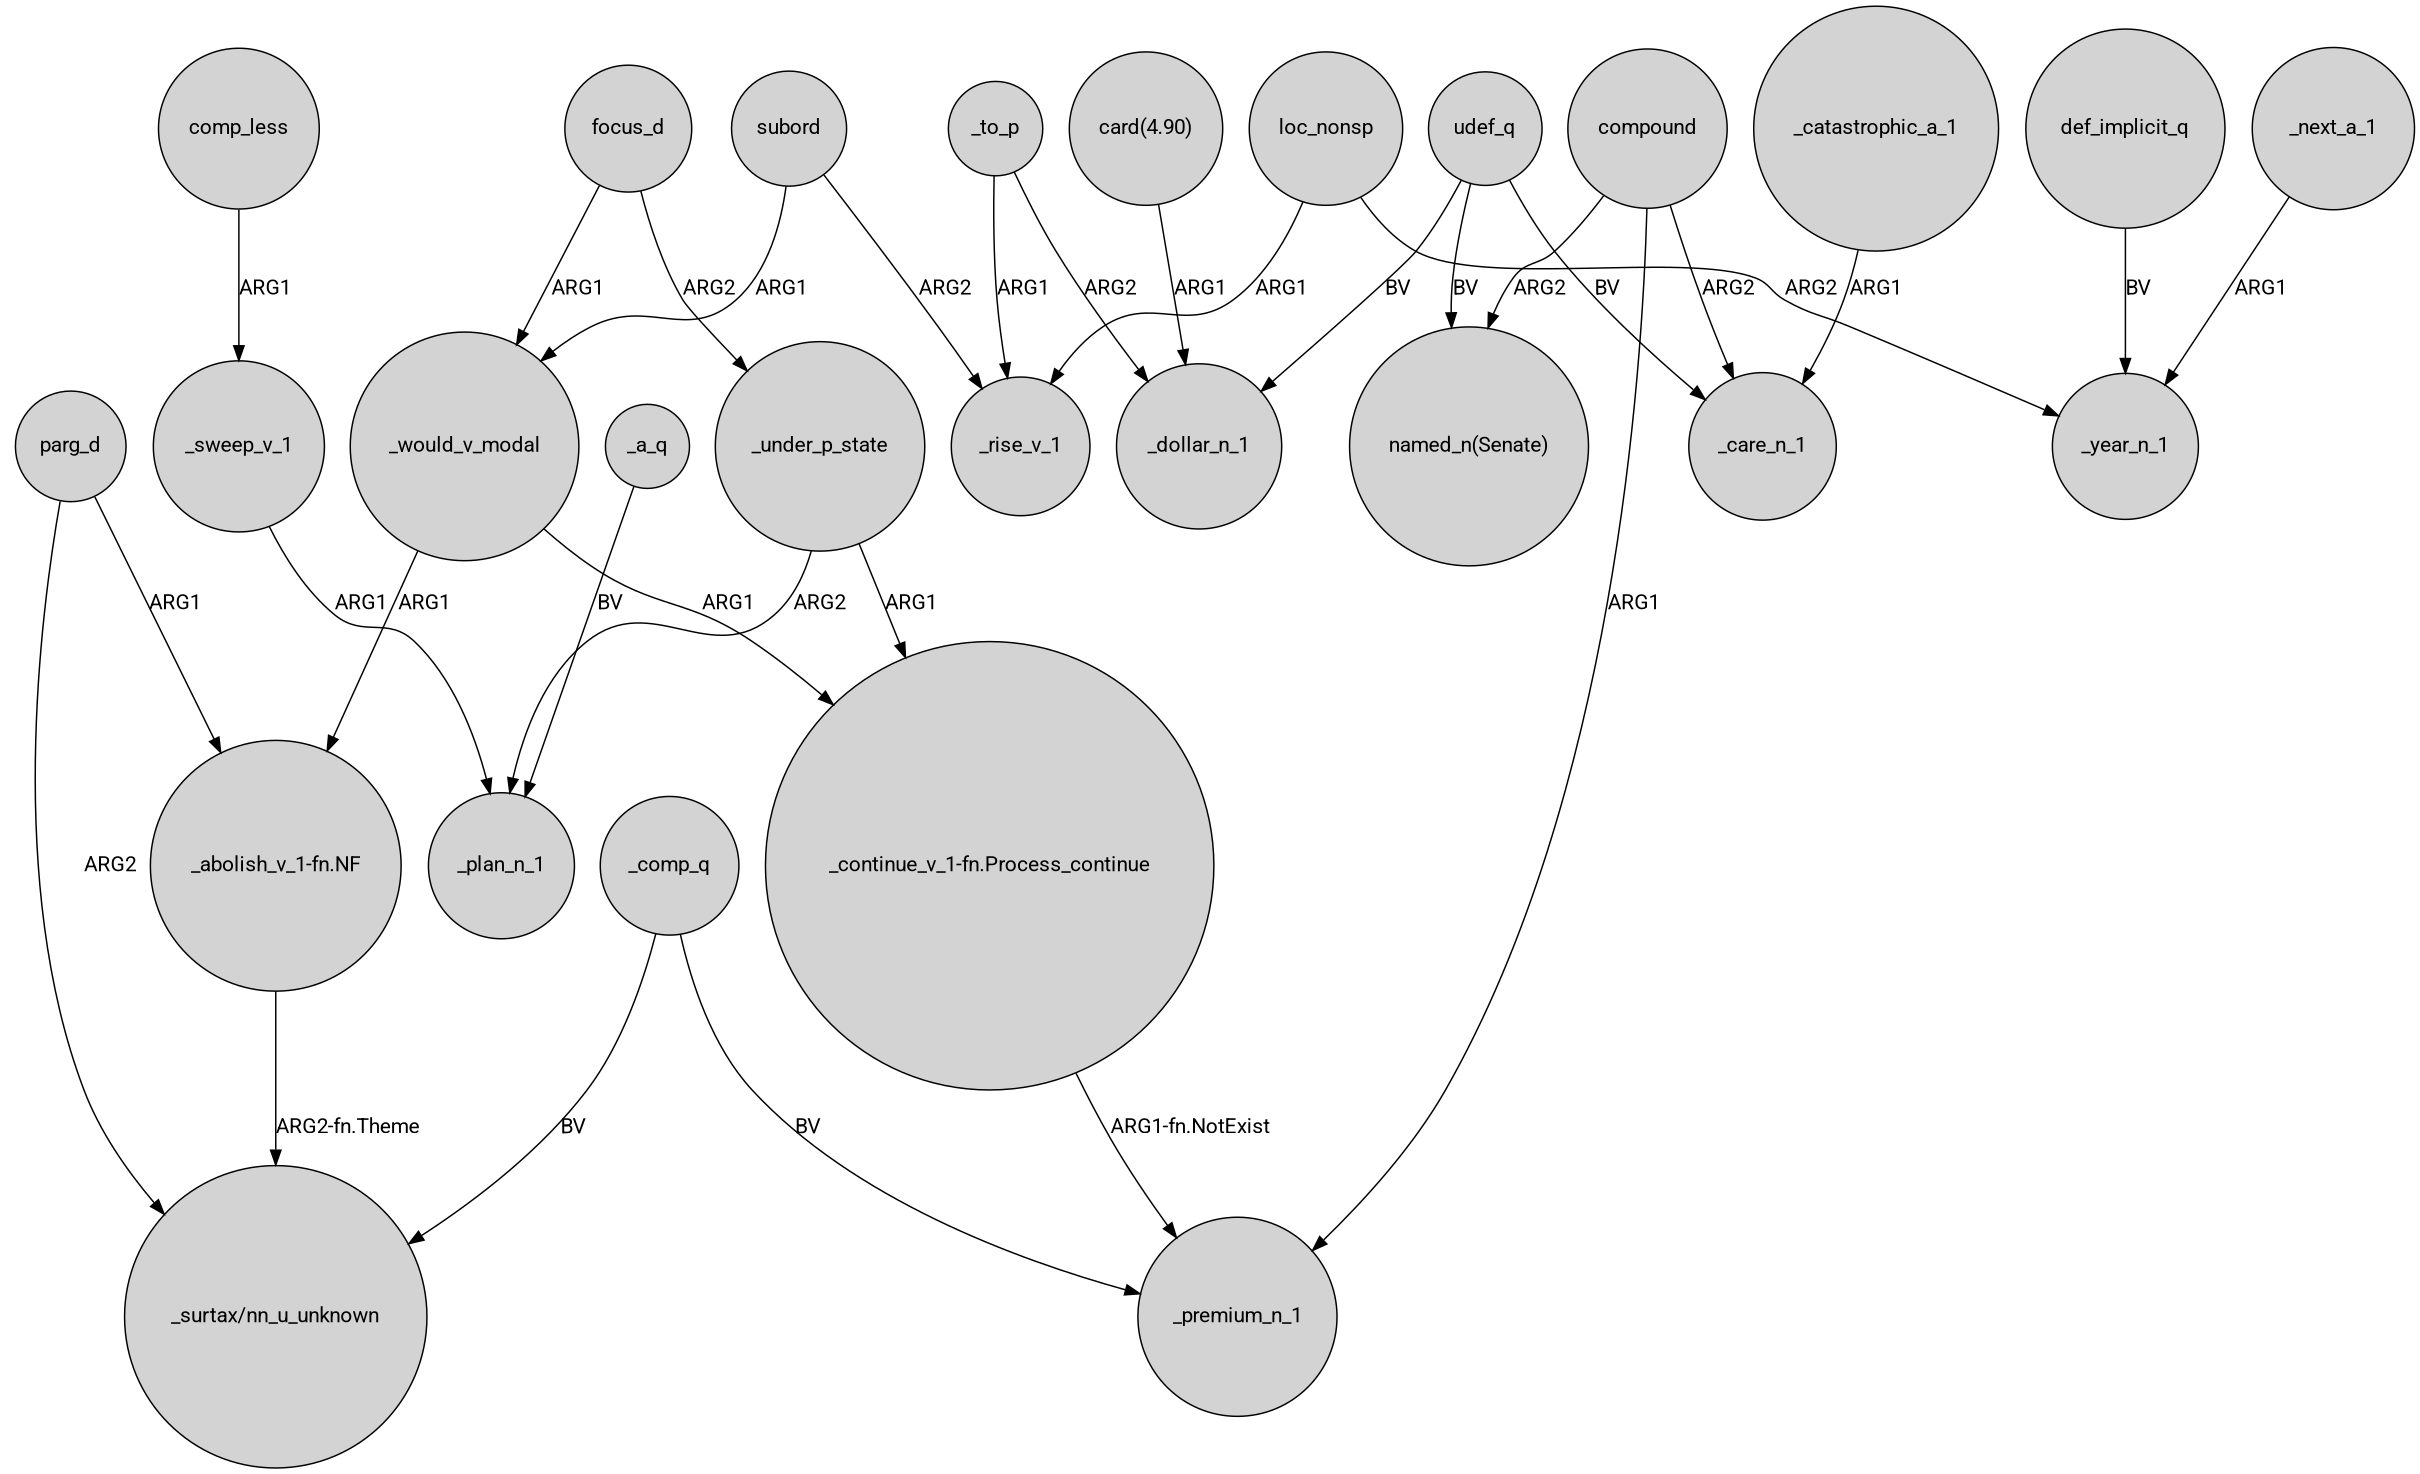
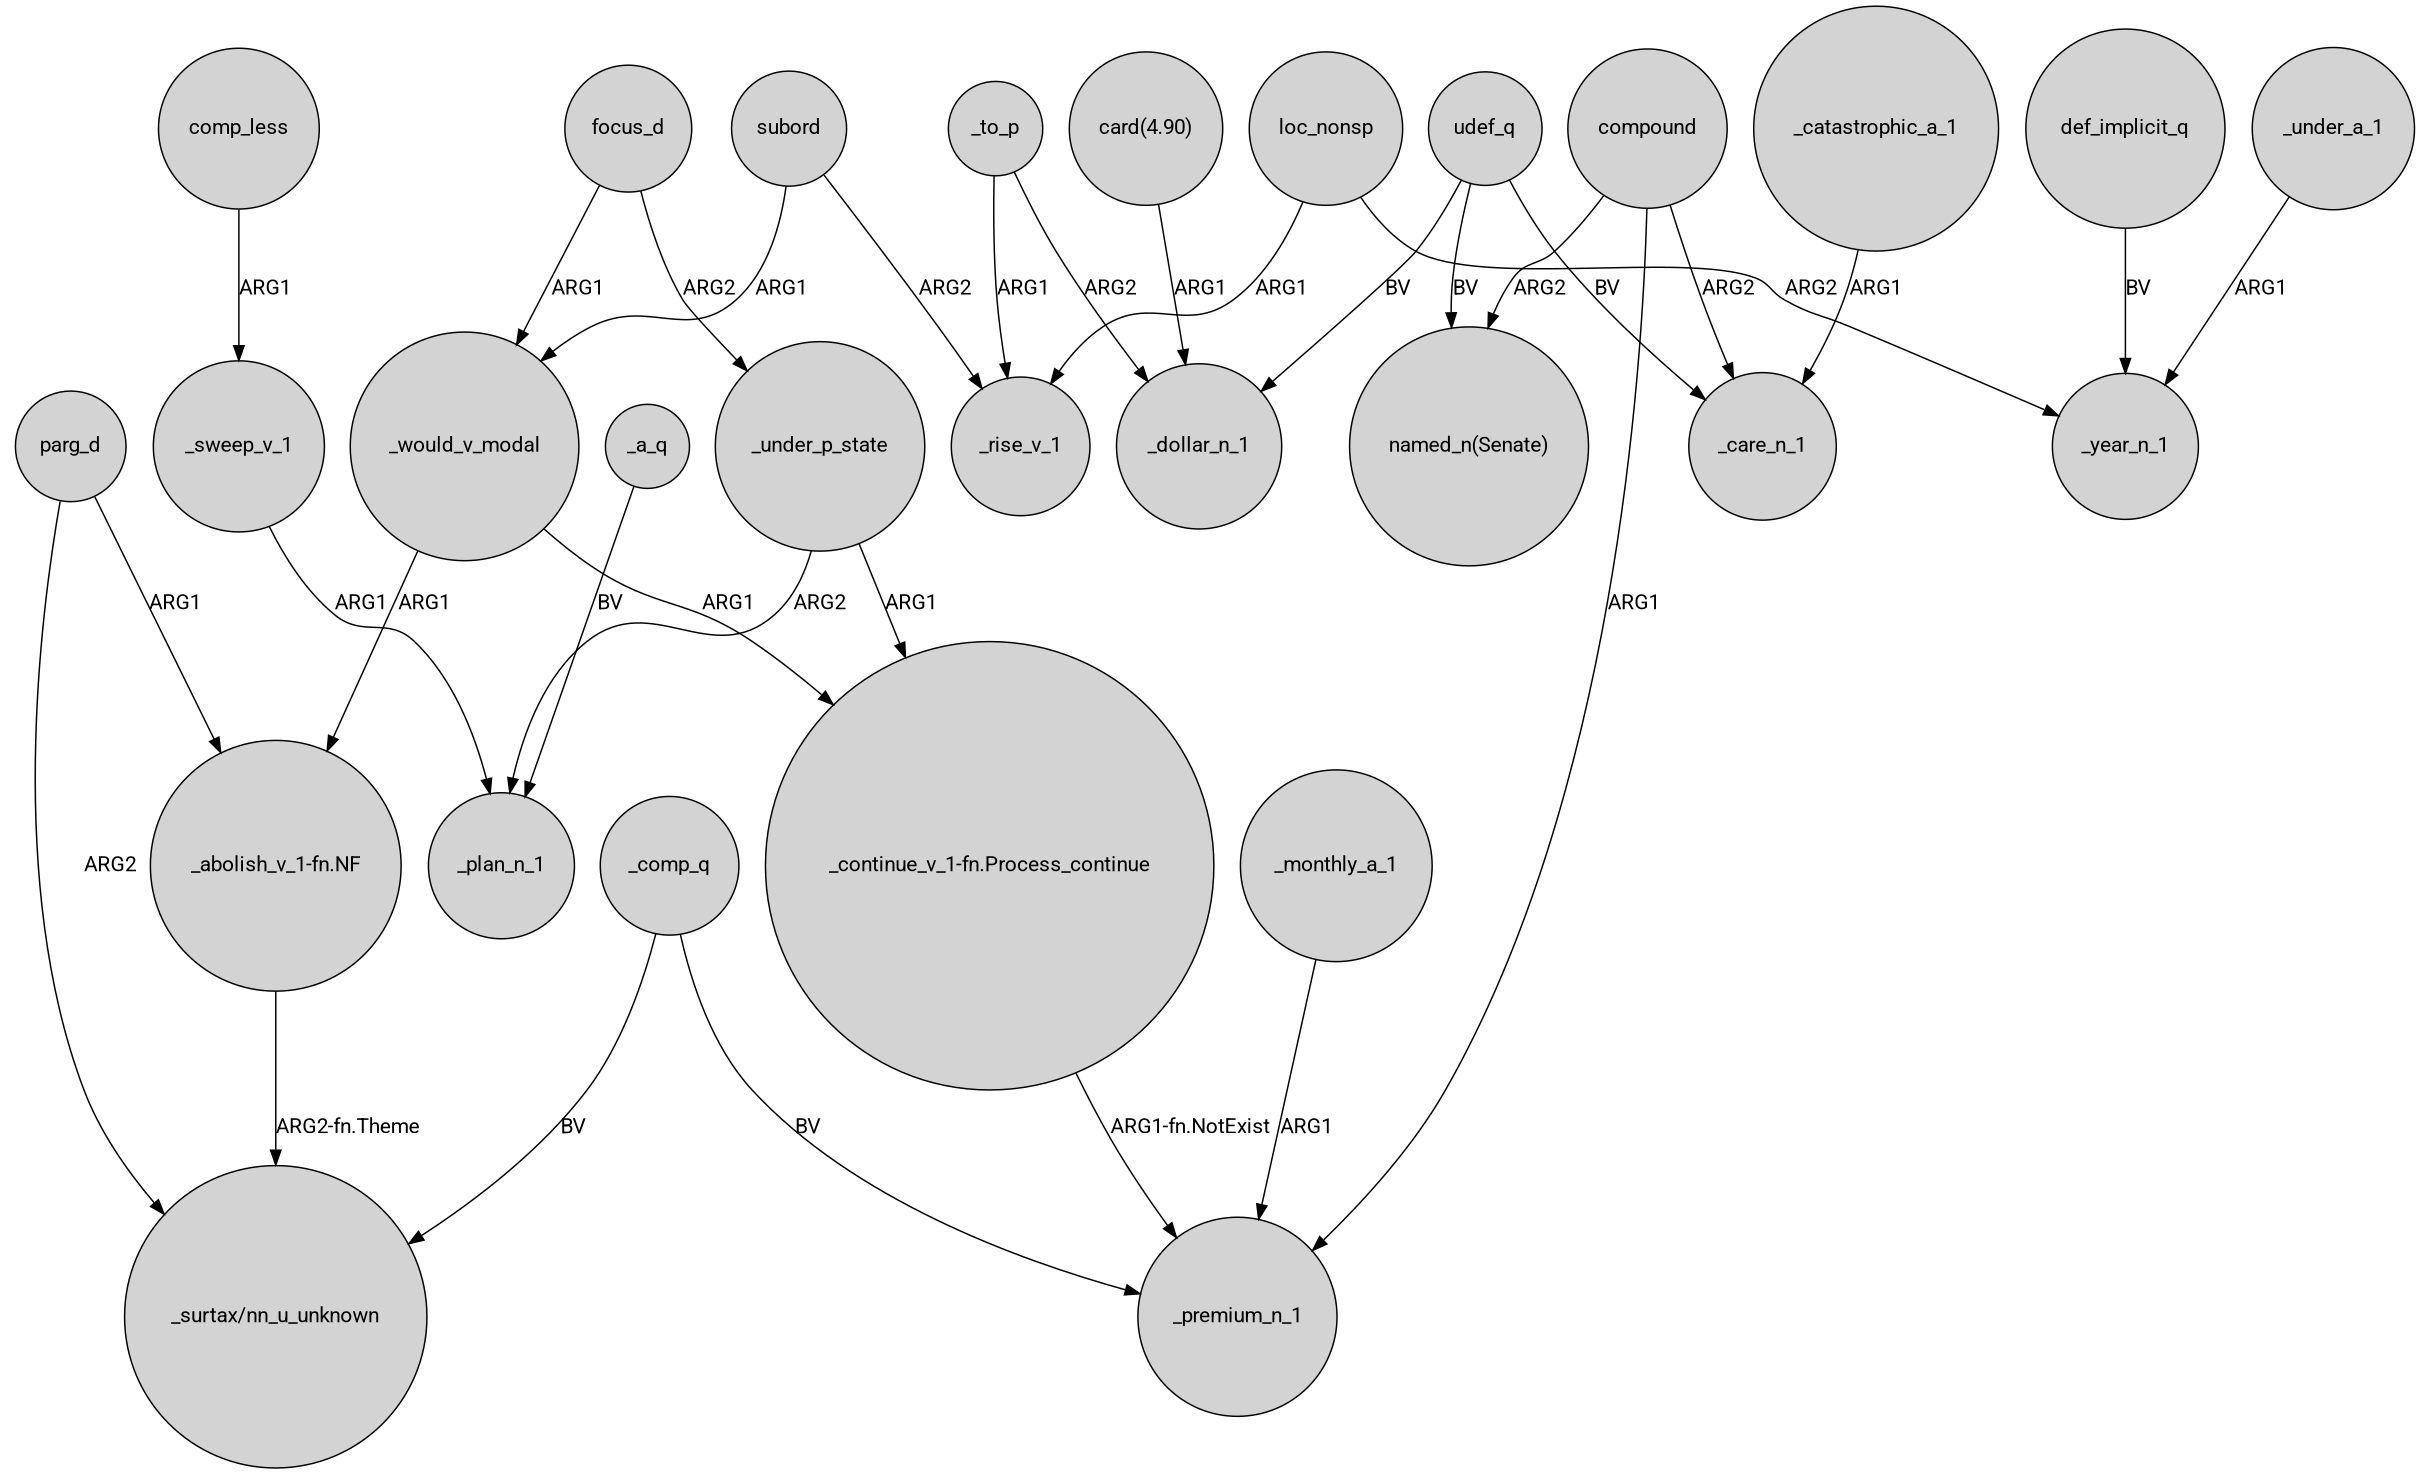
node "_next_a_1": label "_next_a_1" -> "_under_a_1"
node "_monthly_a_1": added
